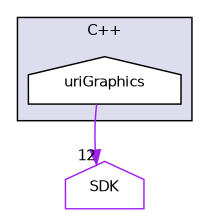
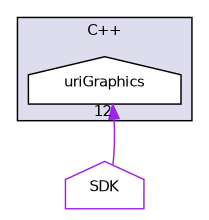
edge "uriGraphics" -> "SDK": reversed
